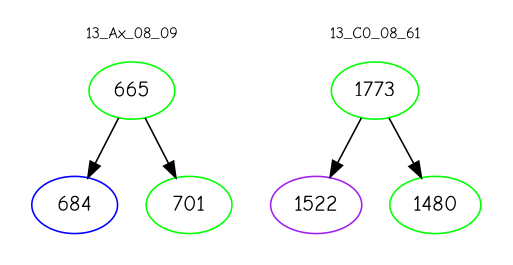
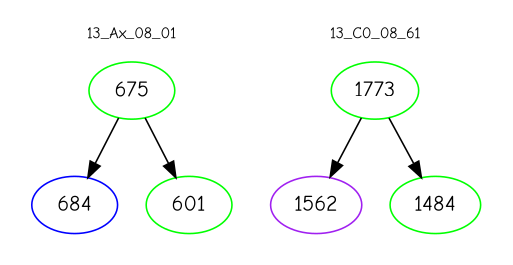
cluster "13_Ax_08_09": label "13_Ax_08_09" -> "13_Ax_08_01"
node "665": label "665" -> "675"
node "701": label "701" -> "601"
node "1522": label "1522" -> "1562"
node "1480": label "1480" -> "1484"
